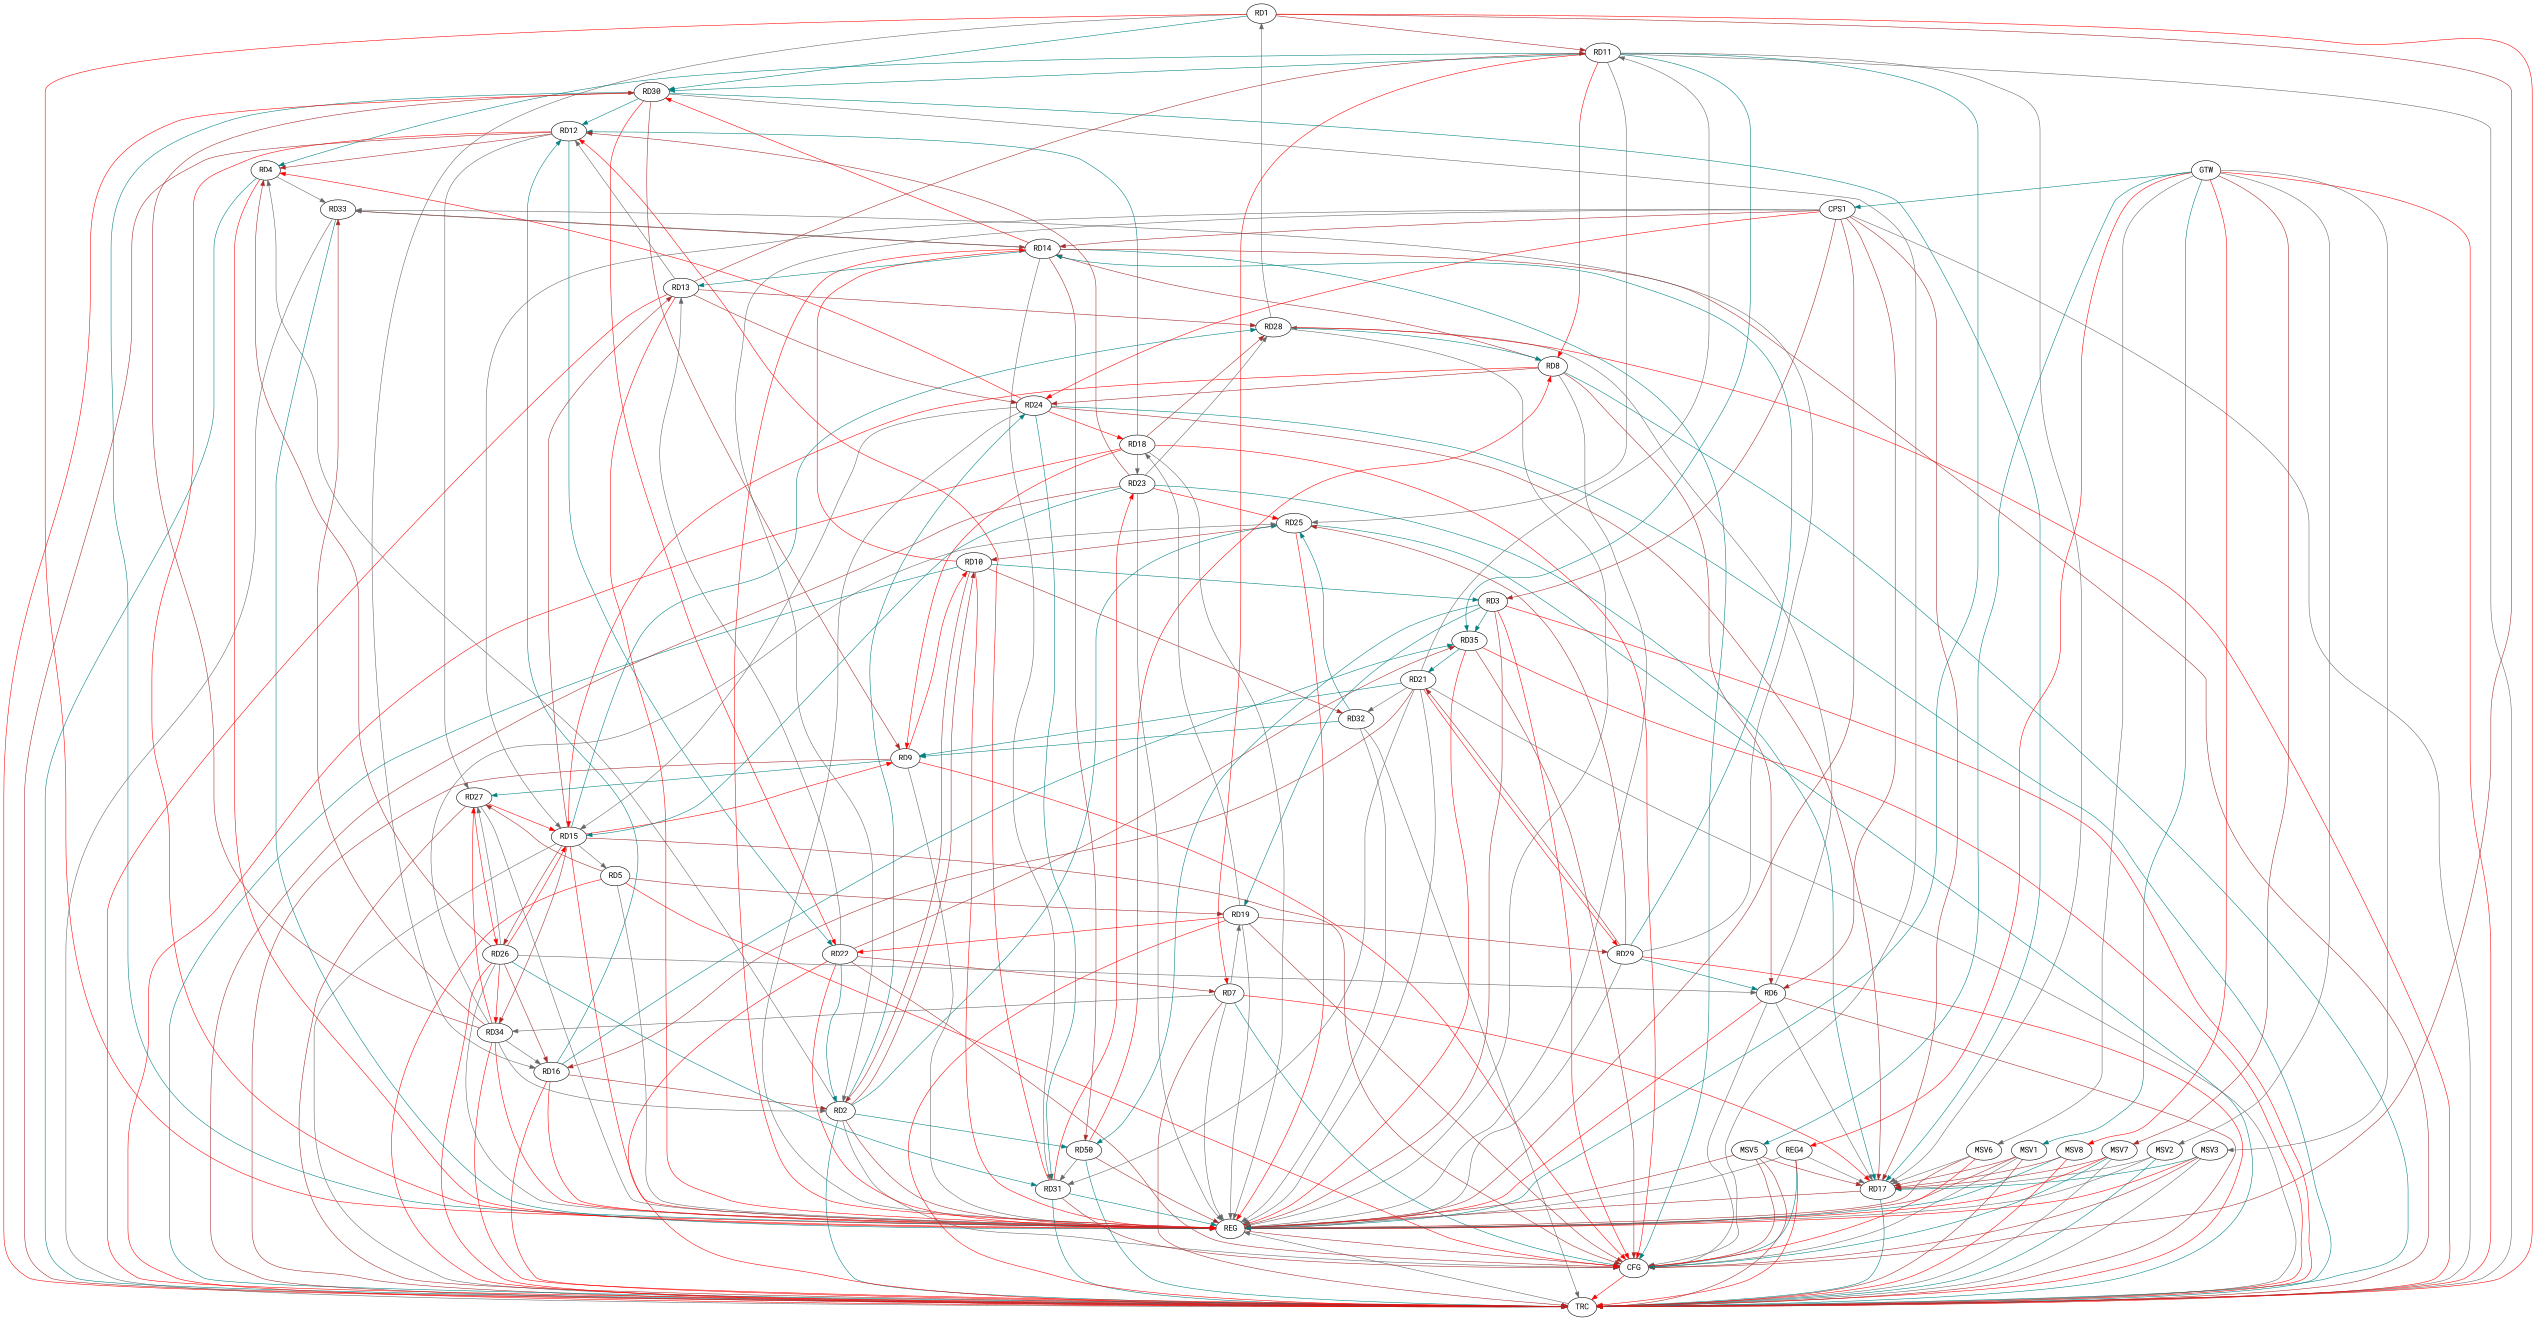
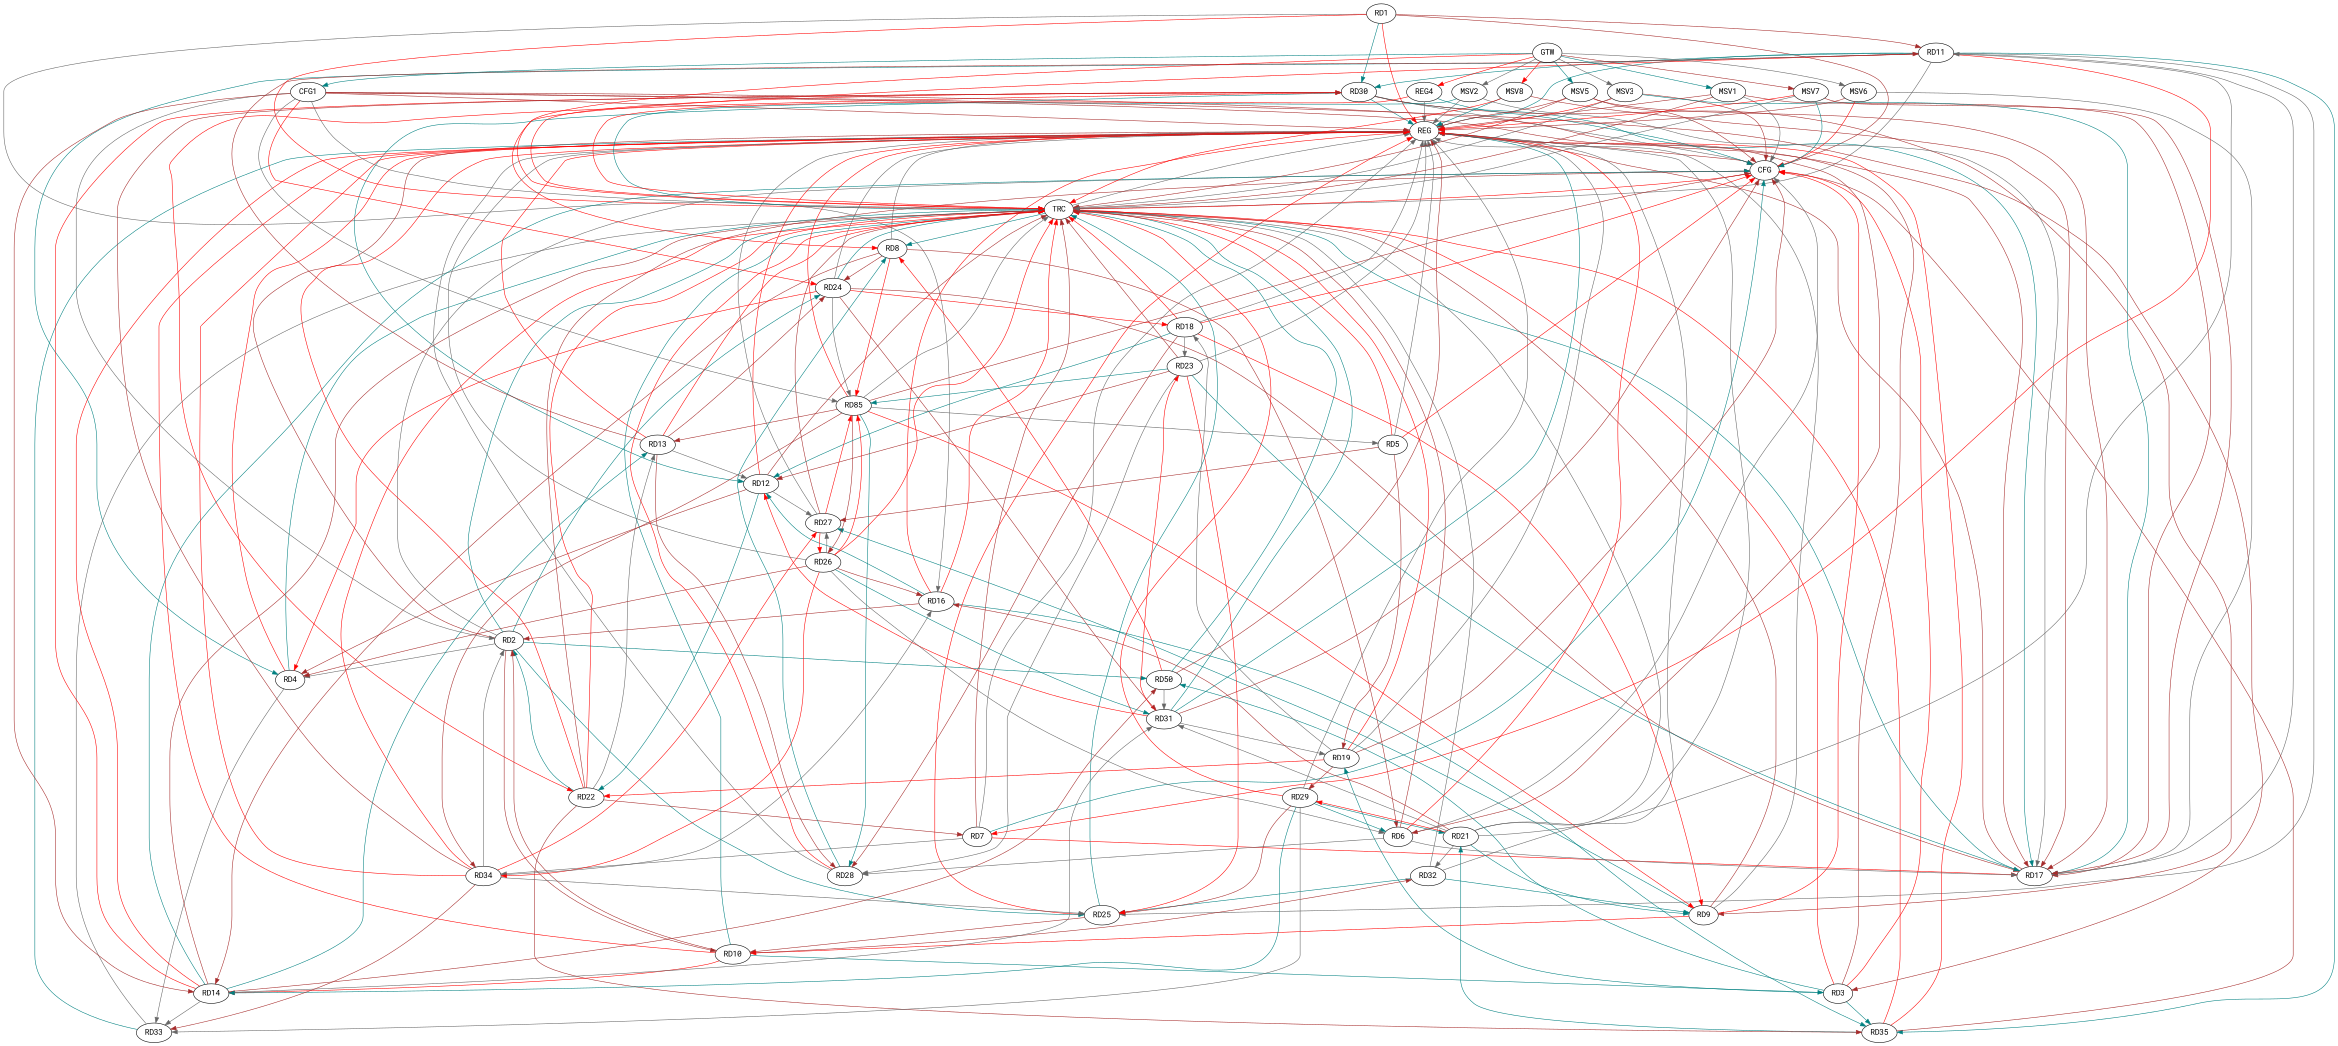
edge "RD28" -> "RD1": removed
node "CPS1": label "CPS1" -> "CFG1"
edge "RD33" -> "RD14": removed
edge "RD24" -> "RD31": color teal -> brown
edge "RD29" -> "RD21": color brown -> teal
node "RD15": label "RD15" -> "RD85"
edge "RD7" -> "RD19": now "RD31" -> "RD19"
edge "RD8" -> "TRC": reversed
edge "REG4" -> "RD17": removed
